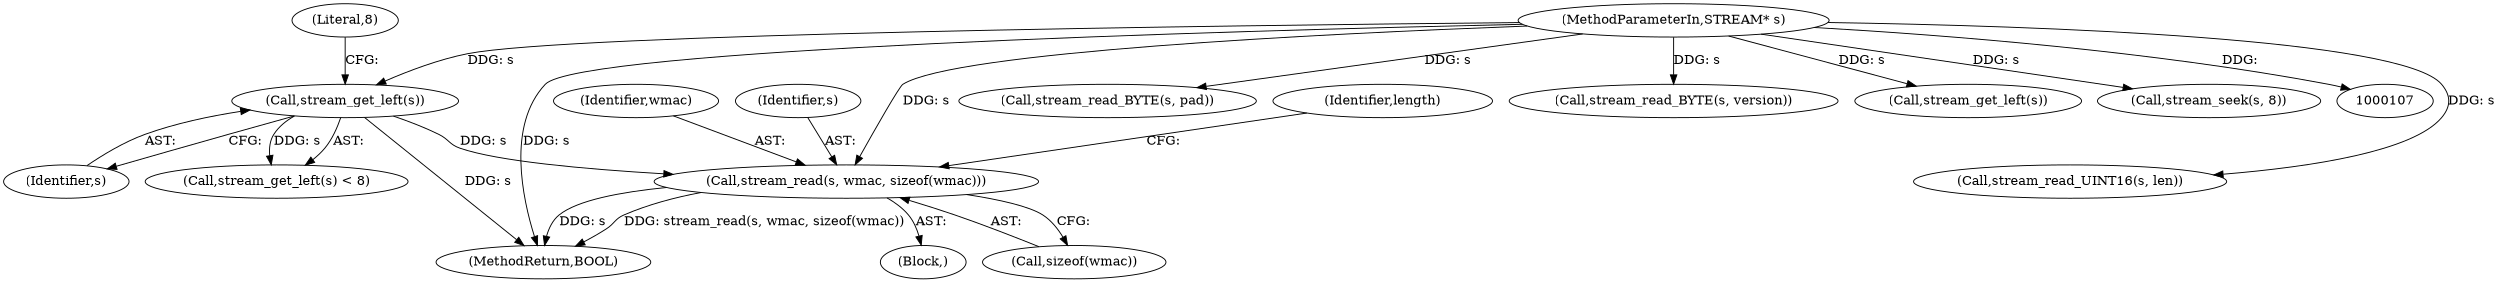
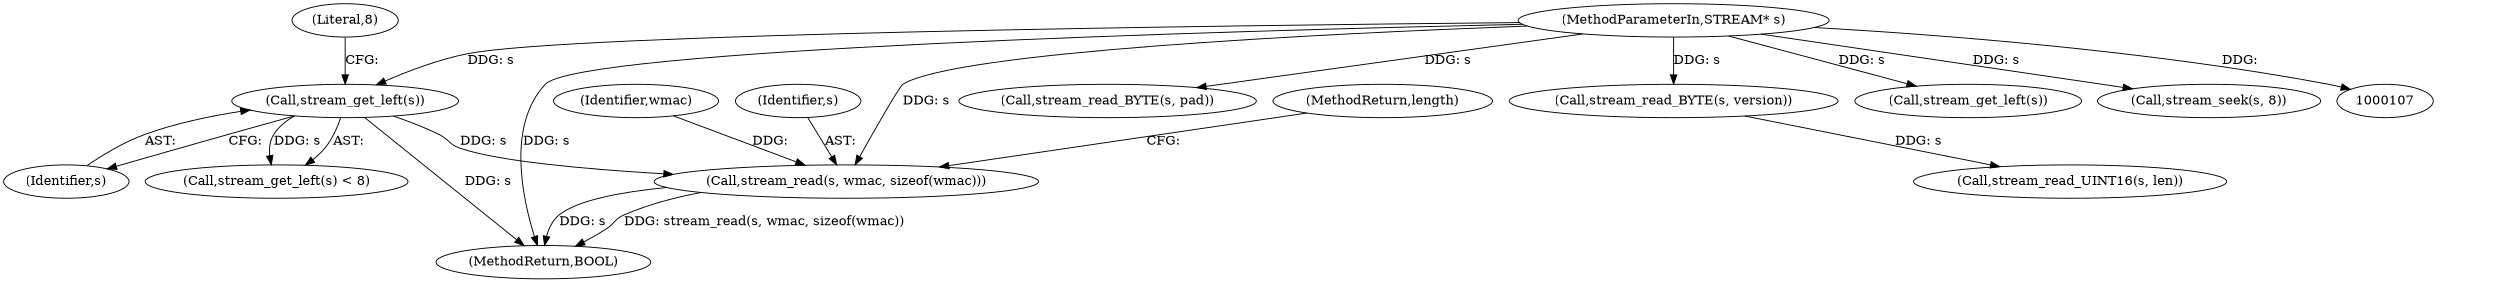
edge "(MethodParameterIn,STREAM* s)" -> "(Call,stream_read_UINT16(s, len))": now "(Call,stream_read_BYTE(s, version))" -> "(Call,stream_read_UINT16(s, len))"
node "(Identifier,length)": label "(Identifier,length)" -> "(MethodReturn,length)"
edge "(Identifier,wmac)" -> "(Call,stream_read(s, wmac, sizeof(wmac)))": label "AST: " -> "DDG: "
node "(Block,)": removed
node "(Call,sizeof(wmac))": removed
